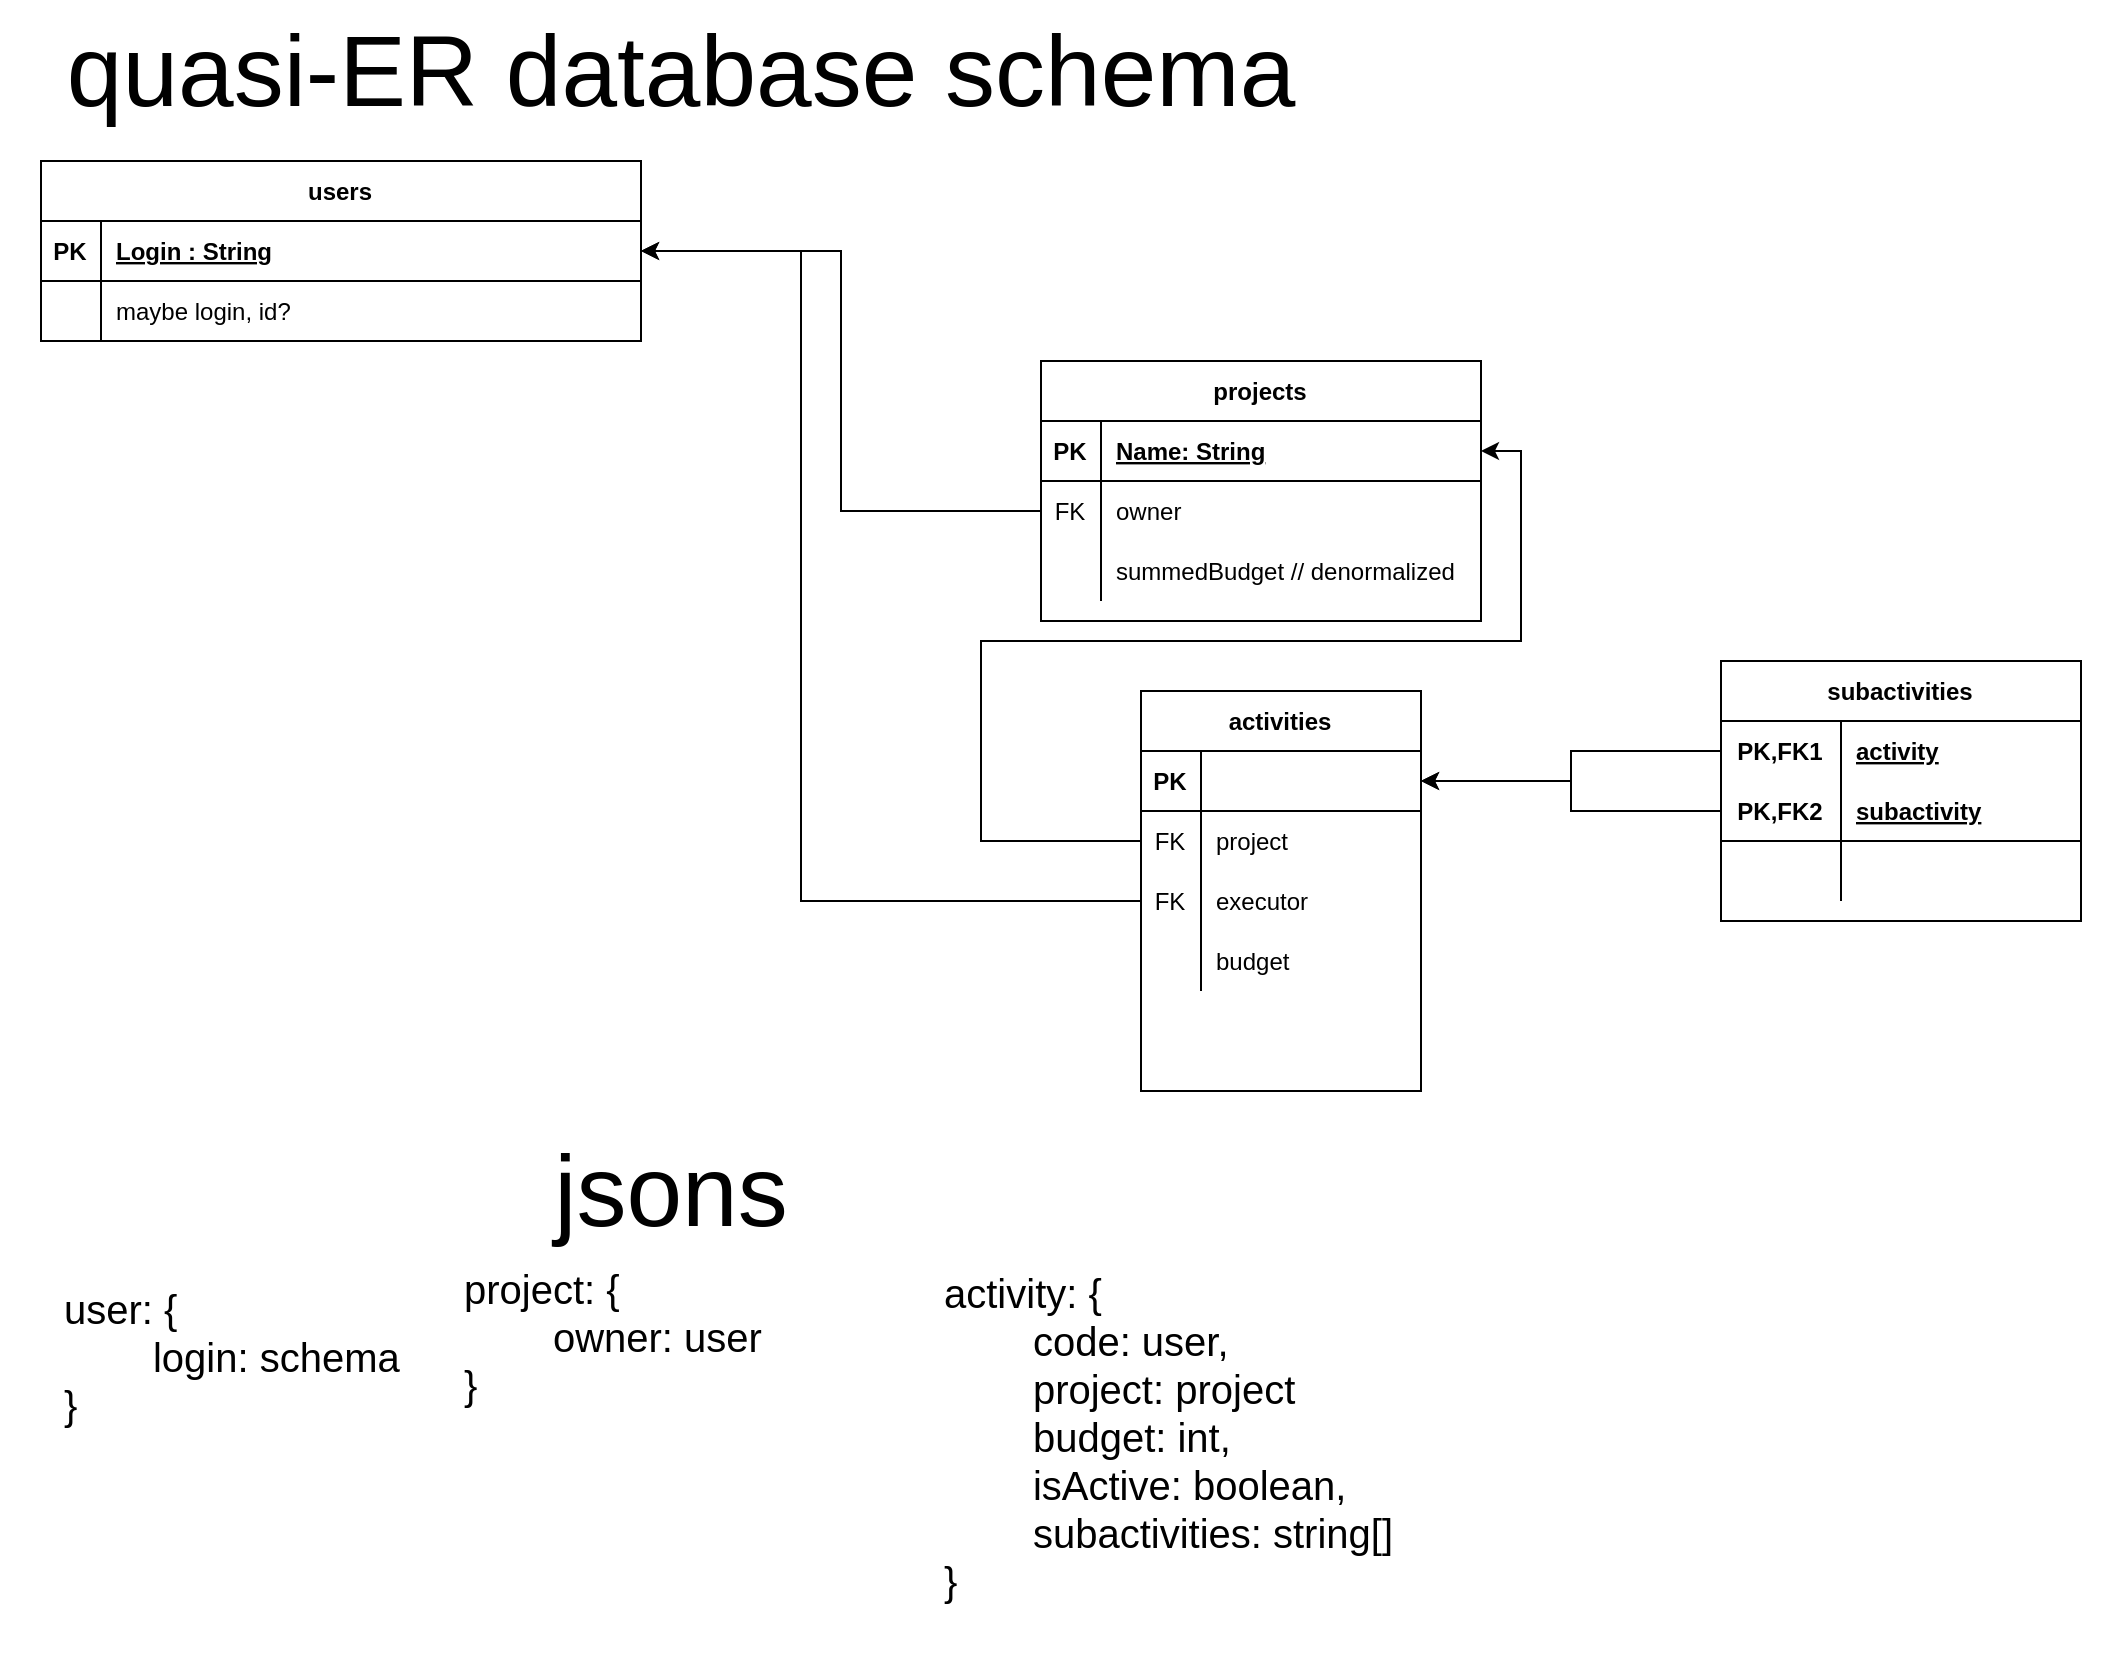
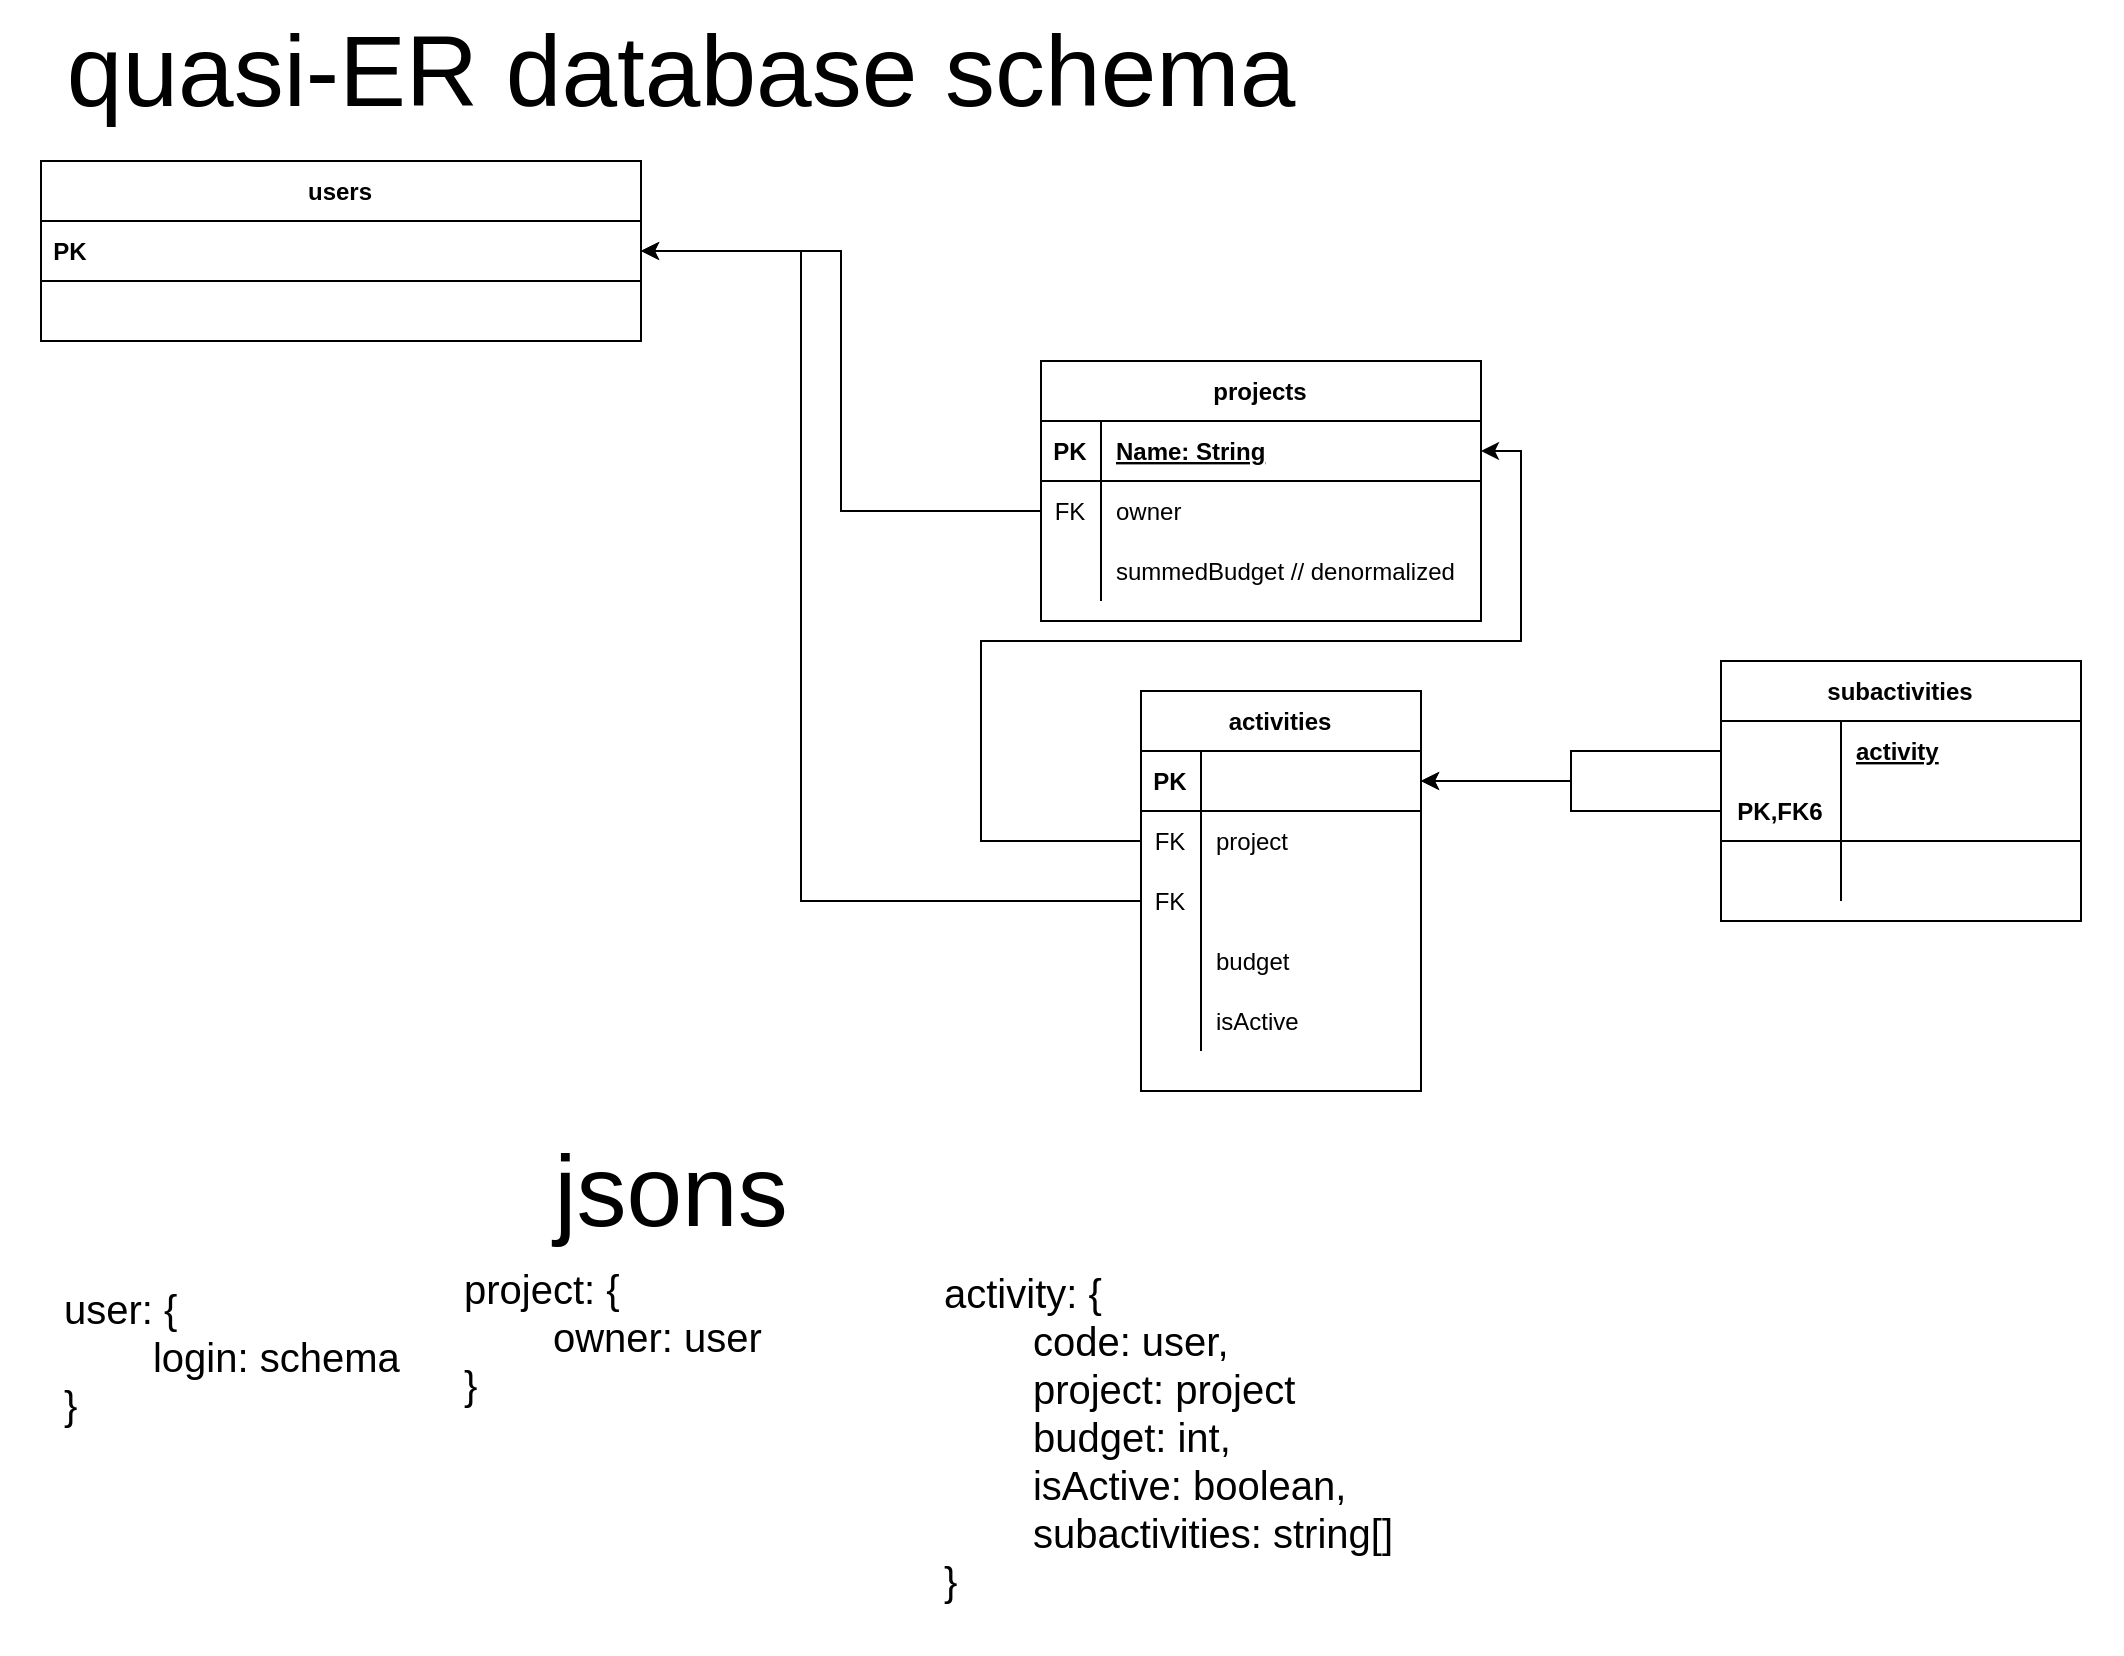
node "Login : String": removed
node "maybe login, id?": removed
node "PK,FK1": removed
node "subactivity": removed
node "PK,FK2": label "PK,FK2" -> "PK,FK6"
node "executor": removed
node "isActive": added
